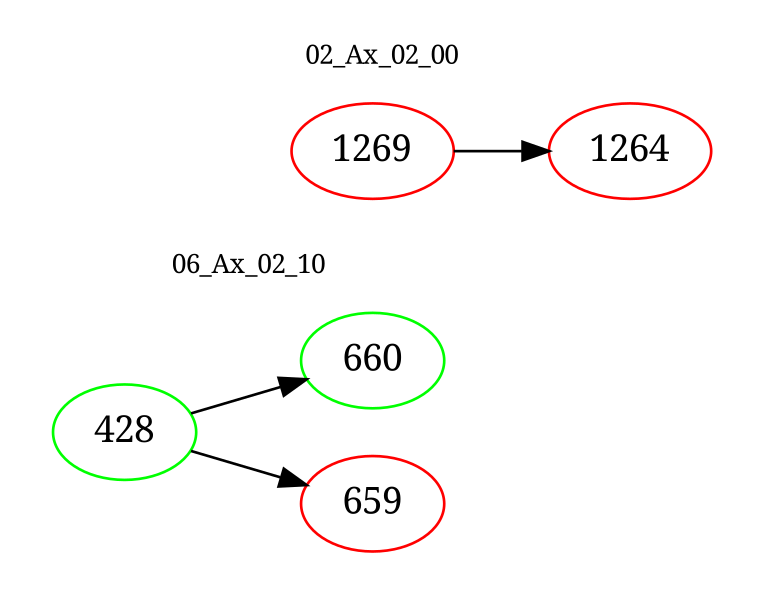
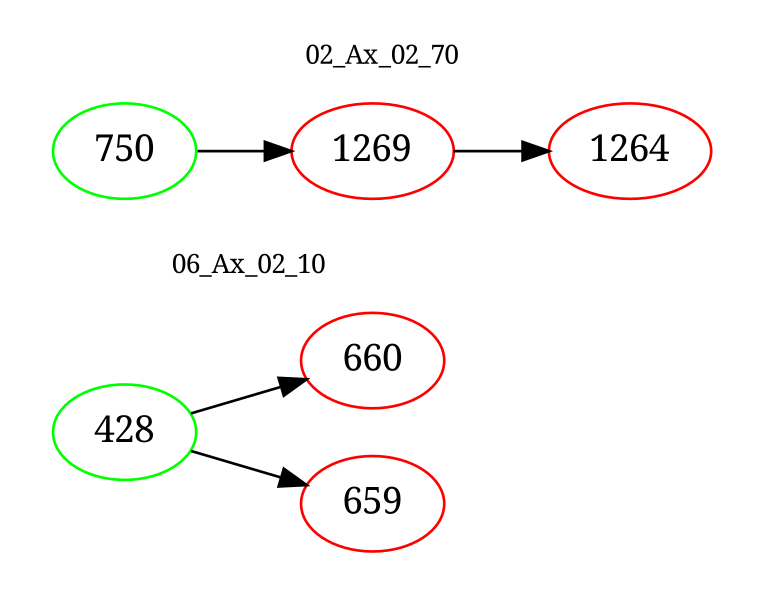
cluster "02_Ax_02_00": label "02_Ax_02_00" -> "02_Ax_02_70"
node "750": added
node "660": color green -> red
